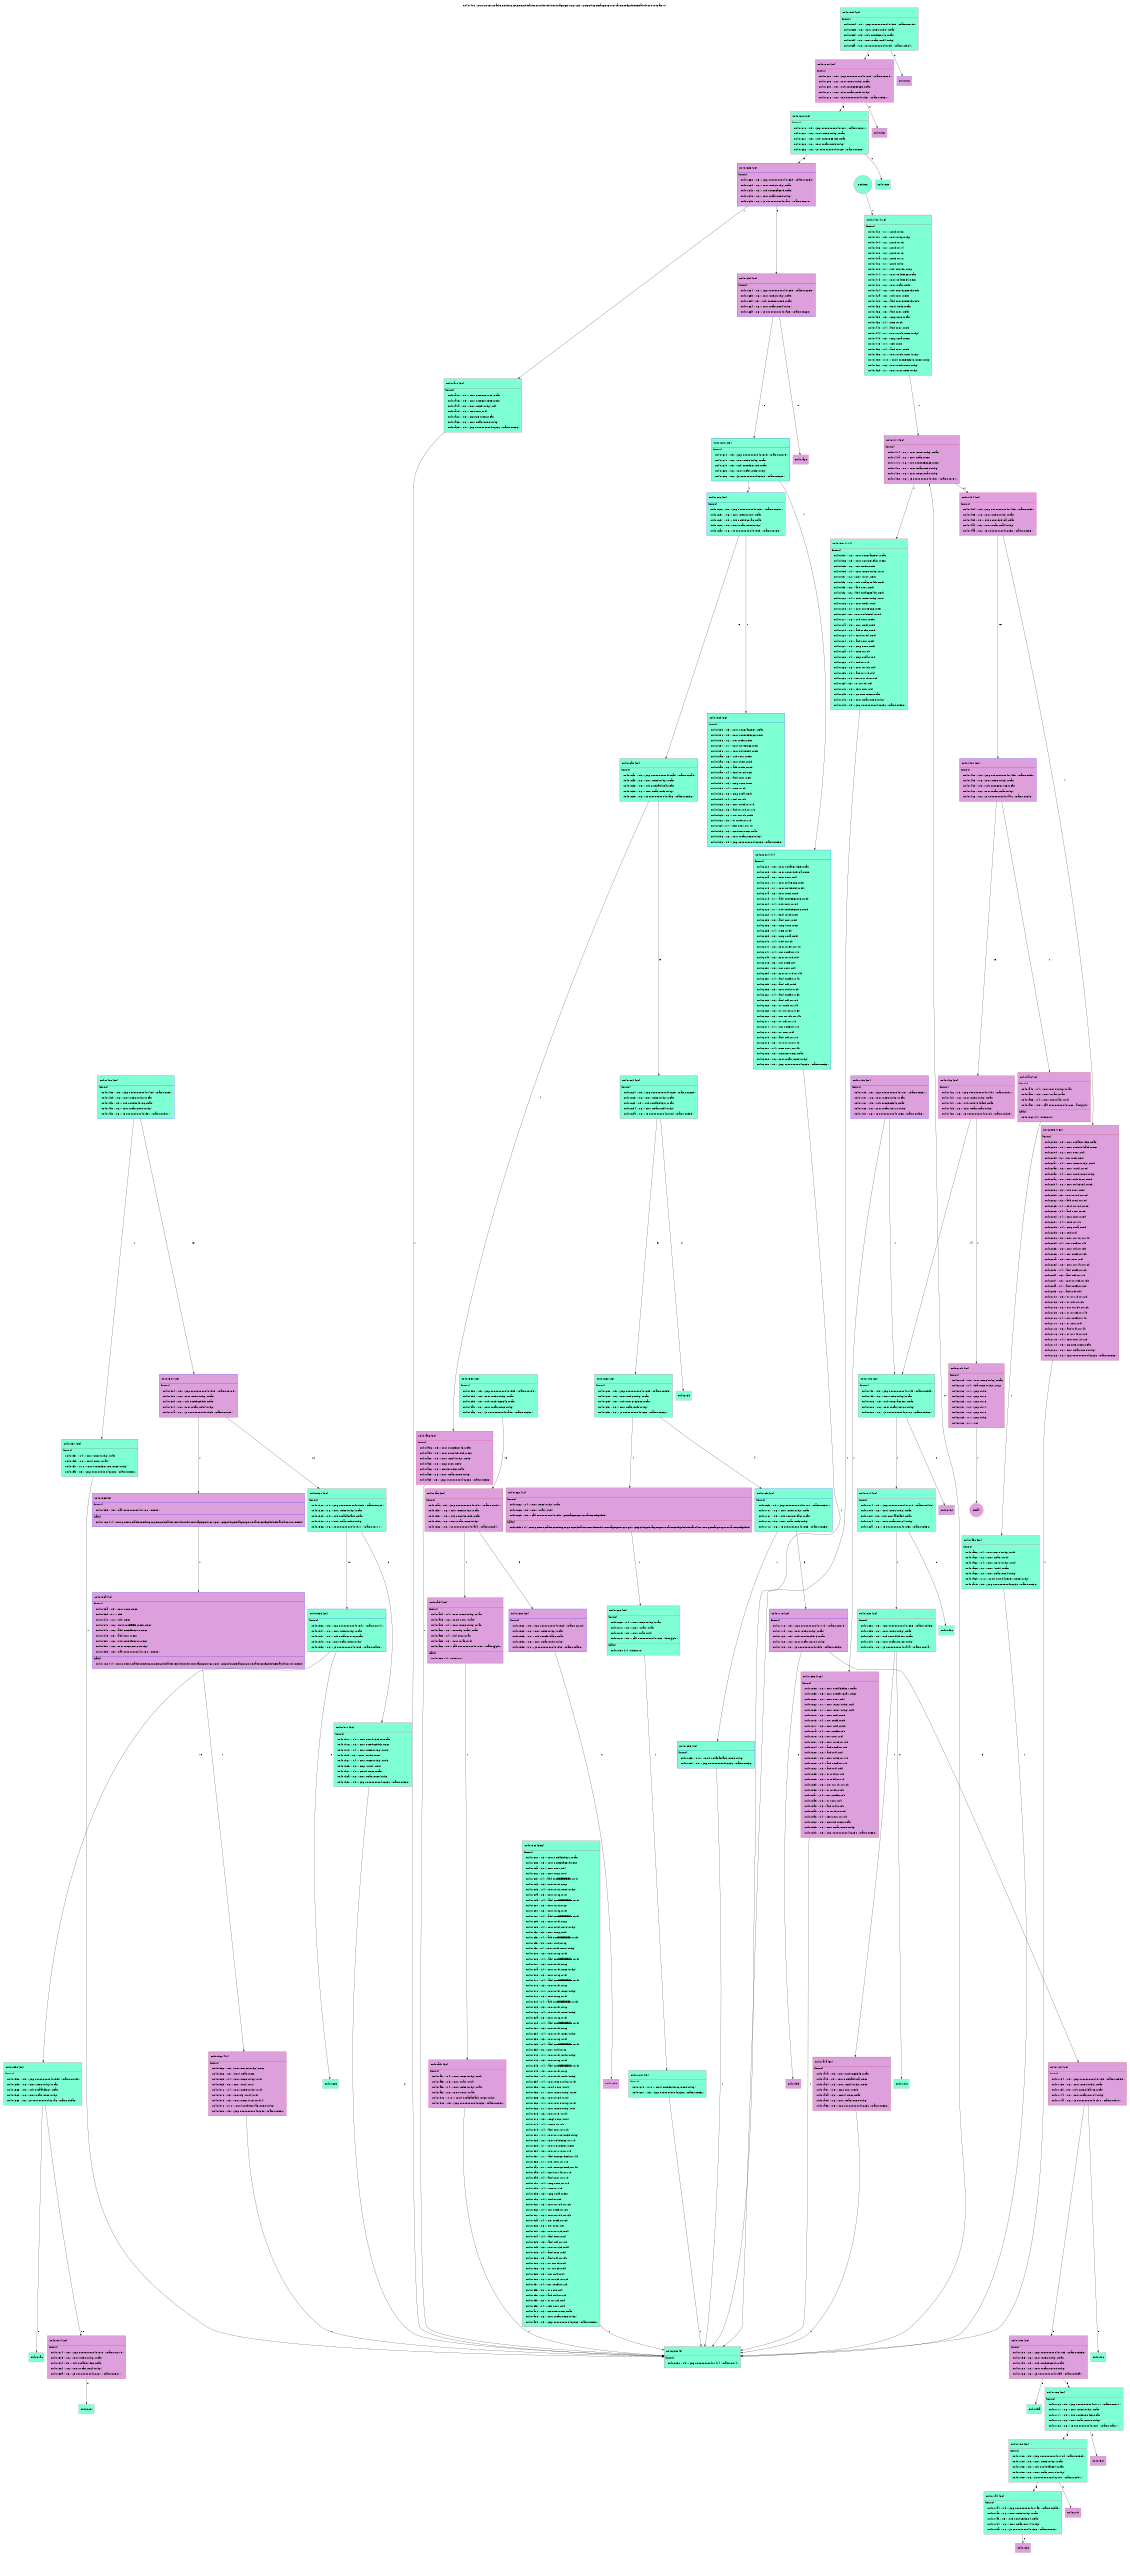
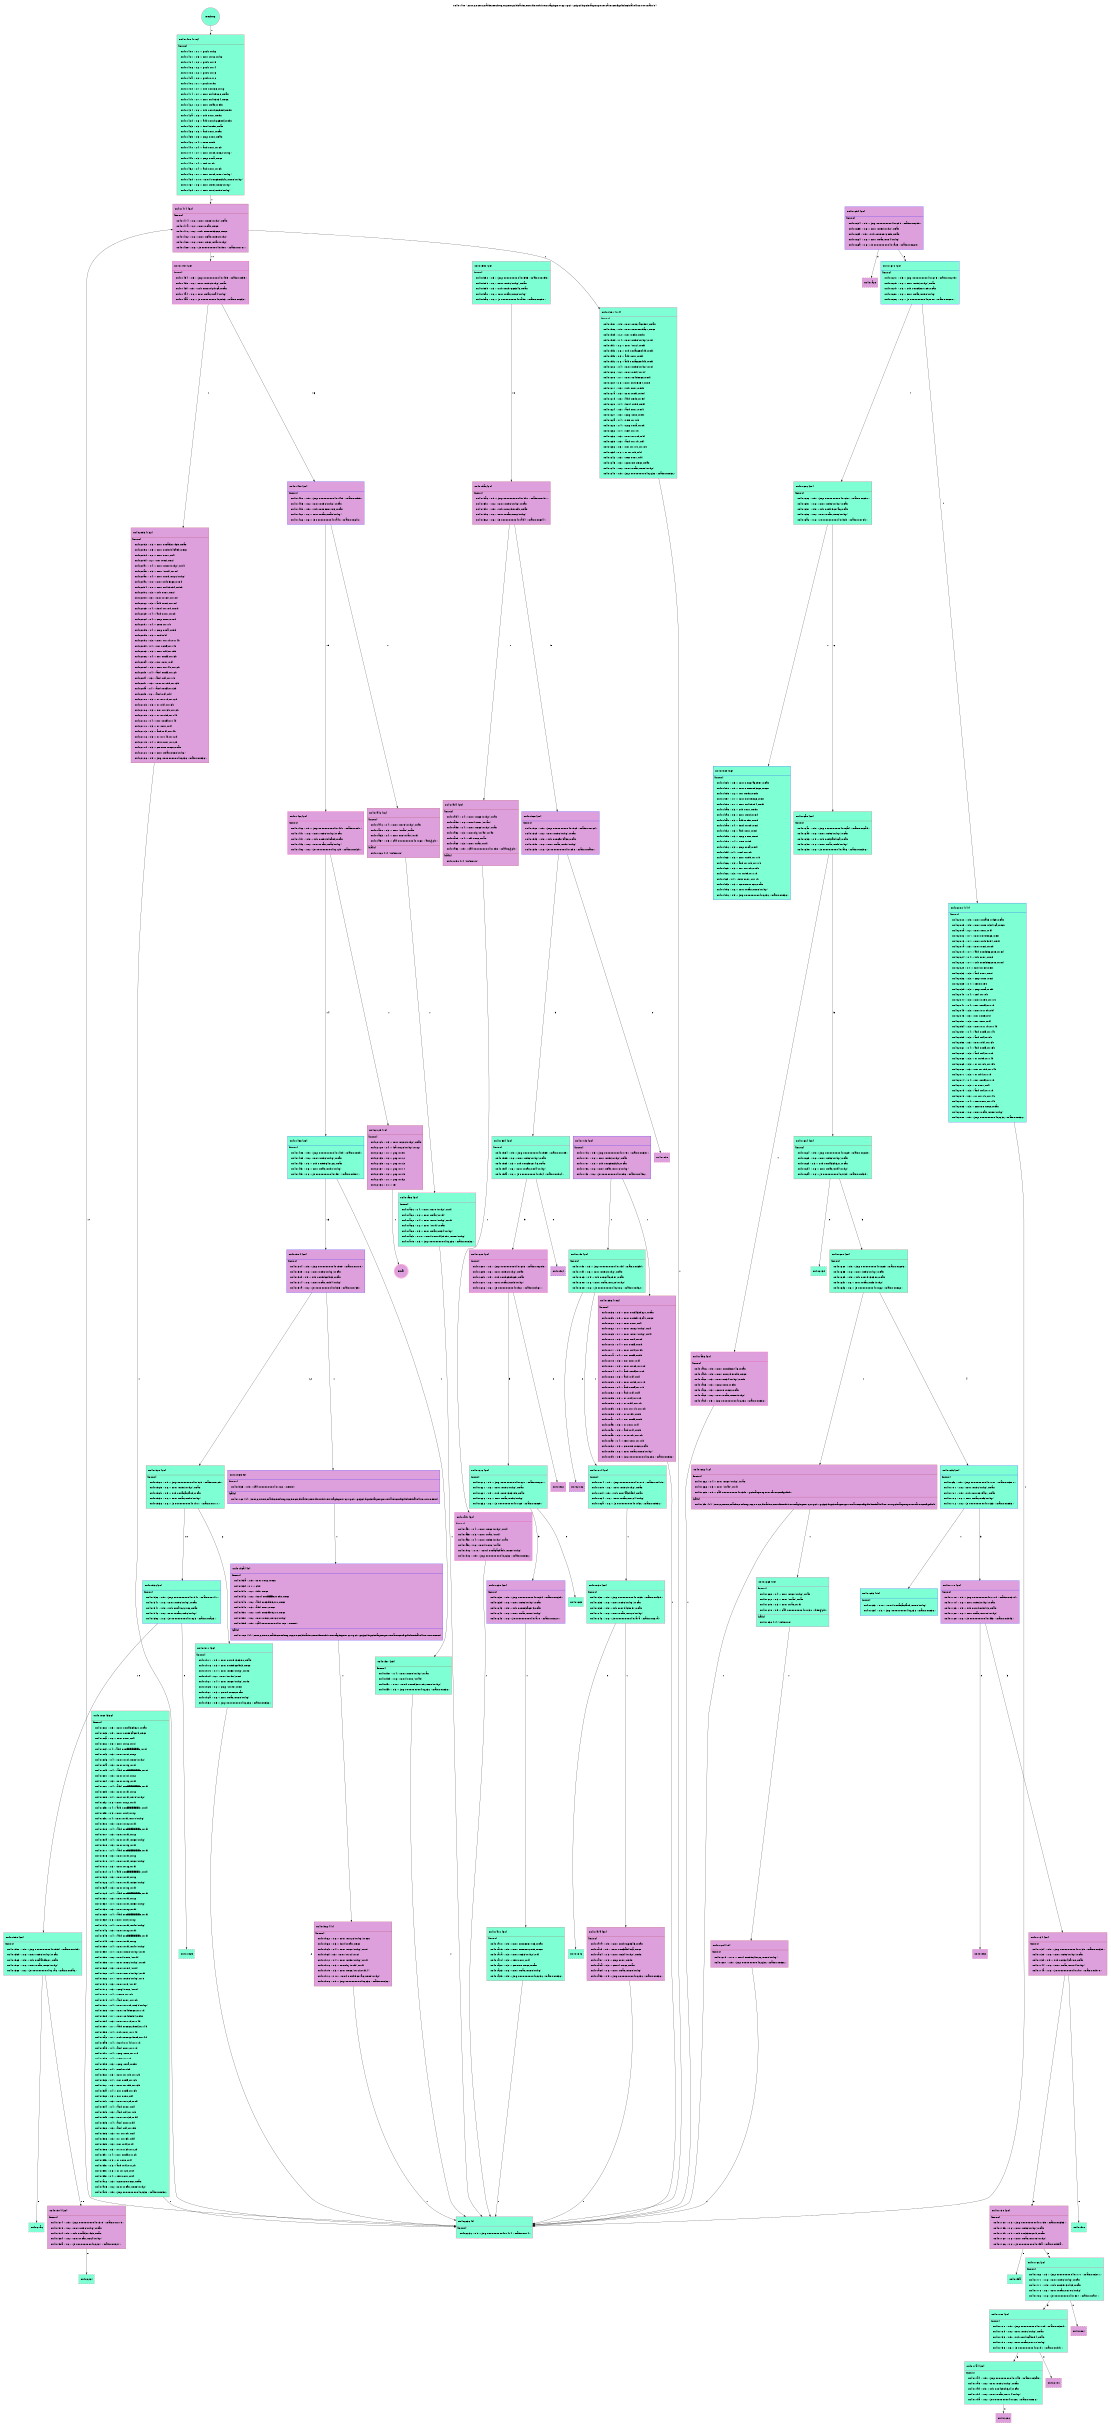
edge "0x401638 [28]" -> "0x401654 [28]": removed, label "8"
node "0x40168c [28]": color blue -> brown
edge "0x4015c8 [28]" -> "0x4015e4 [28]": added, label "9"
edge "0x4014cc [28]" -> "0x4017f8 [28]": now "0x4014cc [28]" -> "0x4014e8 [28]"
node "0x401d5c": removed
edge "0x401c53 [15]" -> "0x40223c [5]": now "0x401c62 [12]" -> "0x40223c [5]"
node "0x401c7d [15]": fillcolor aquamarine -> plum
